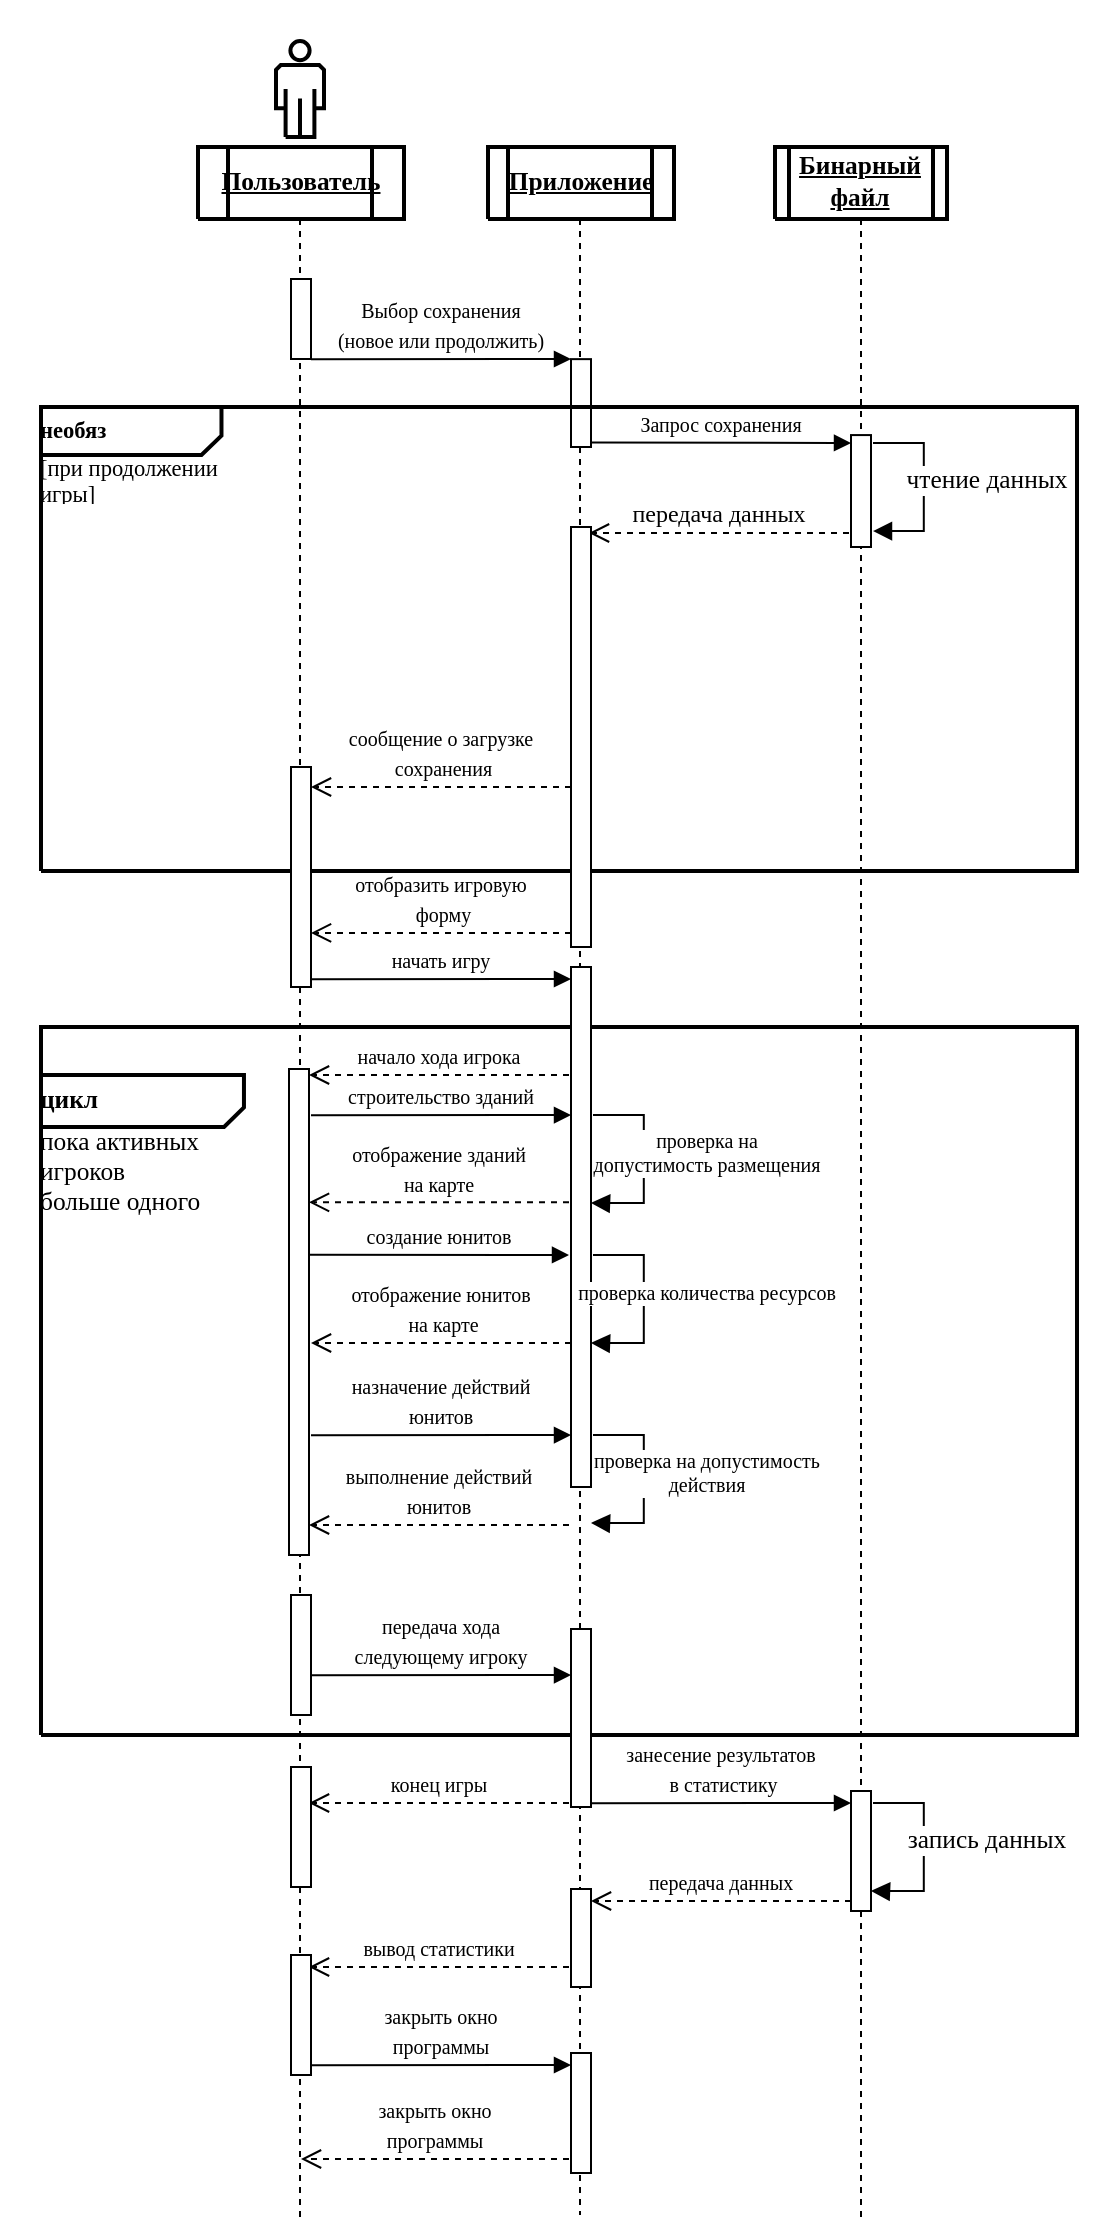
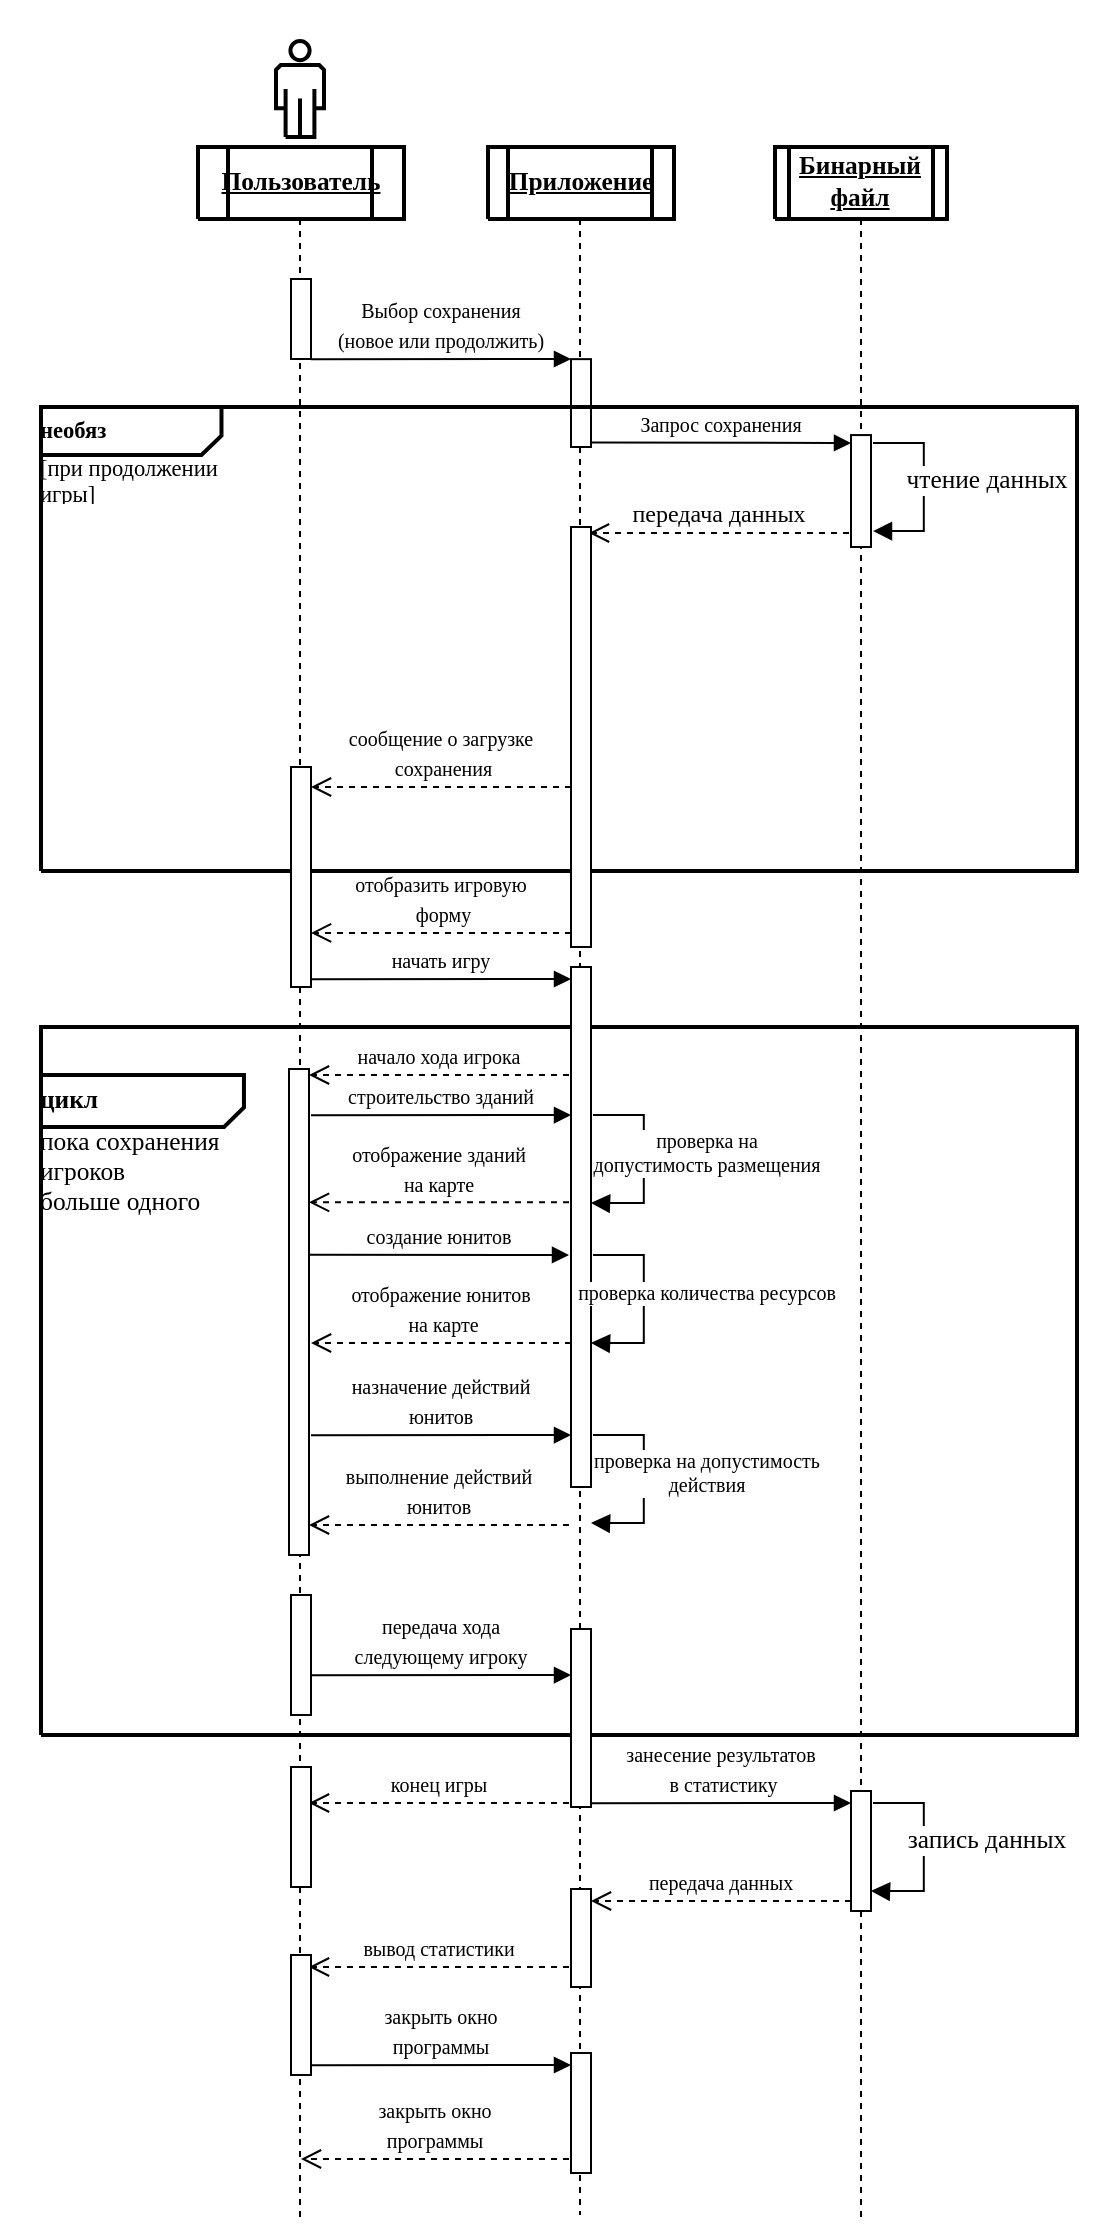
node "пока активных игроков больше одного": label "пока активных игроков больше одного" -> "пока сохранения игроков больше одного"
